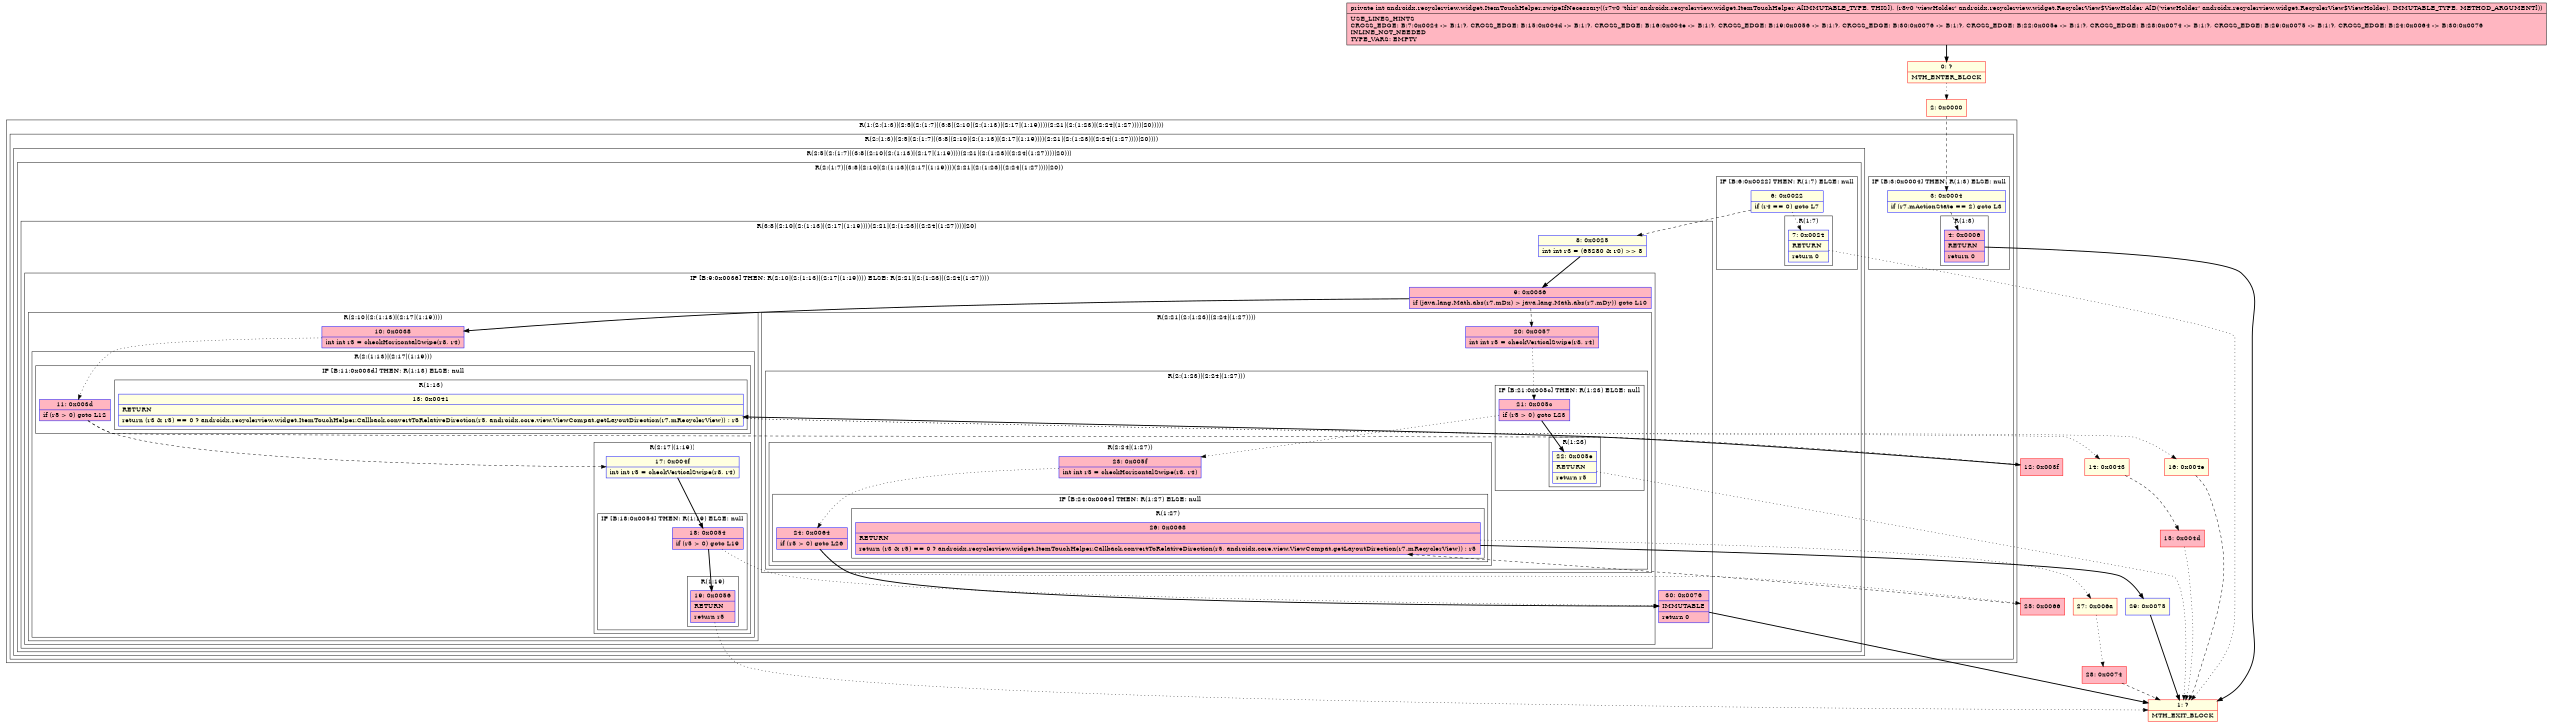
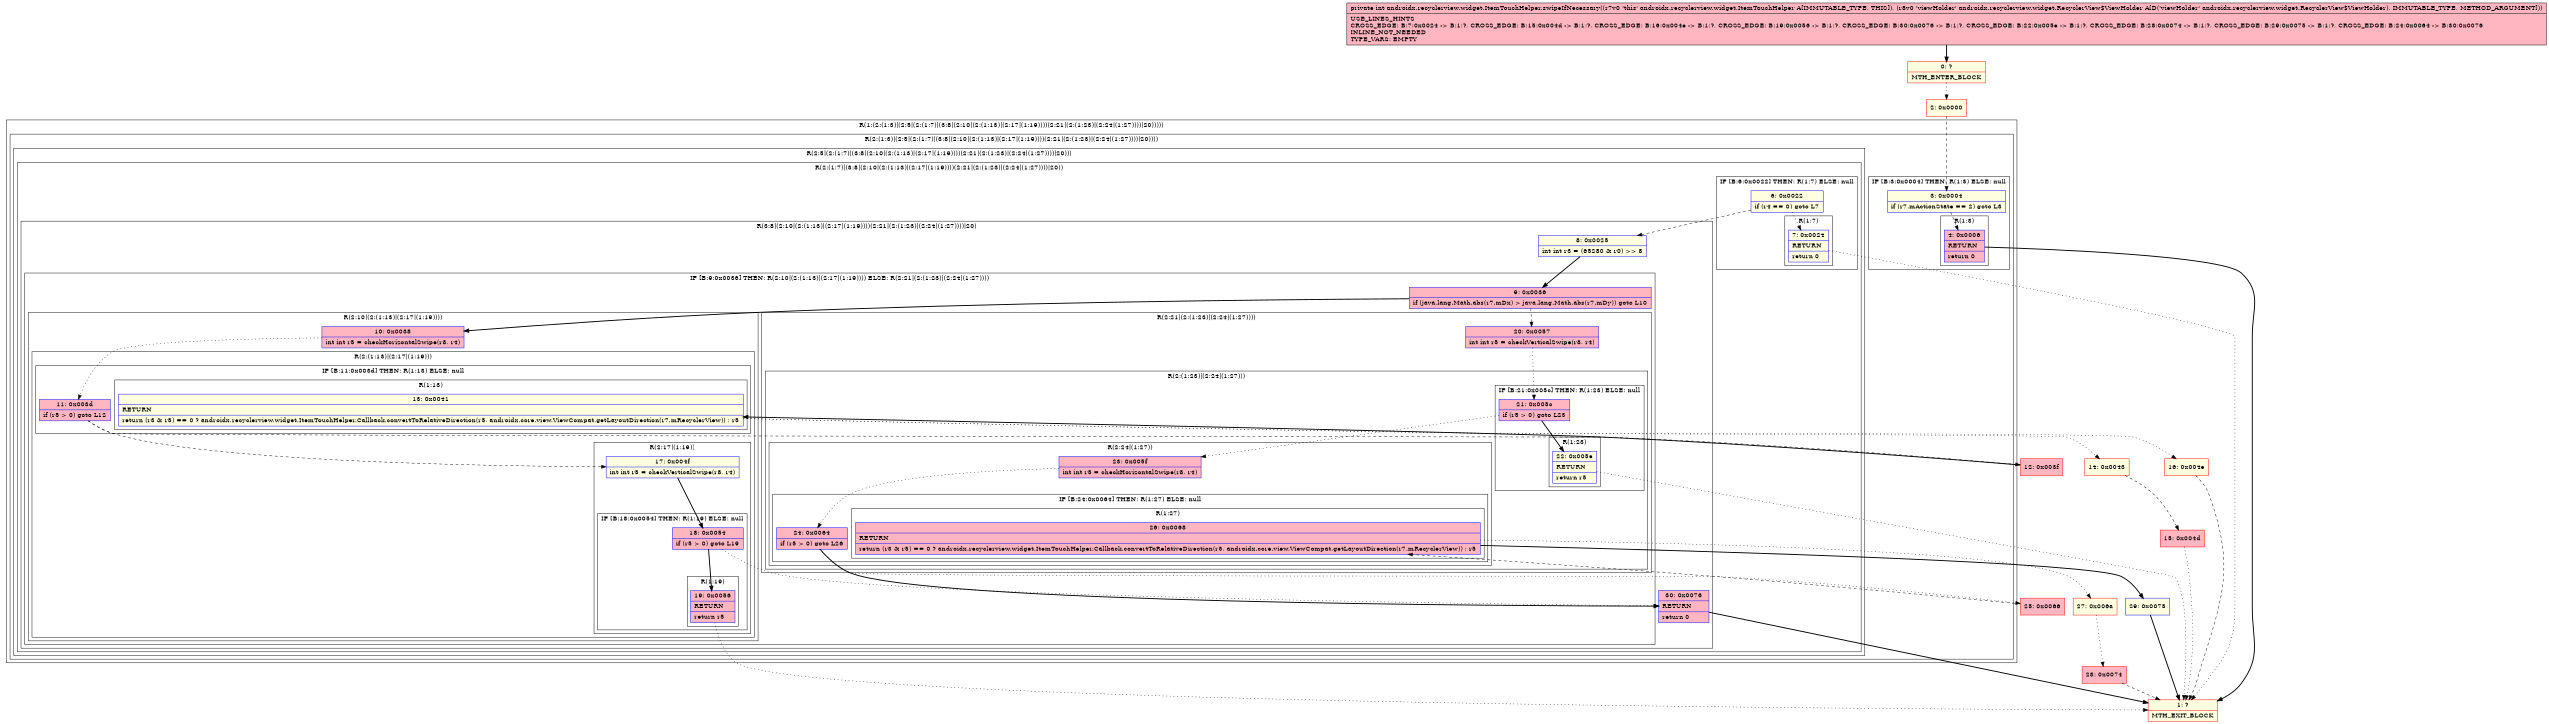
node "30: 0x0076": text "IMMUTABLE" -> "RETURN"
